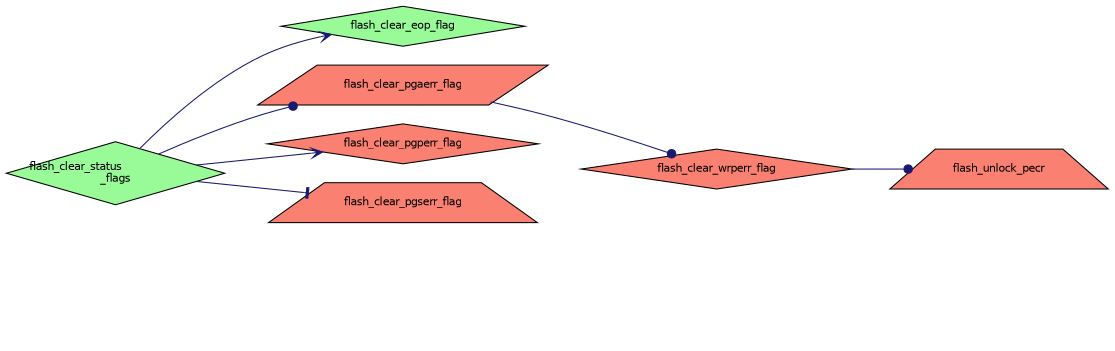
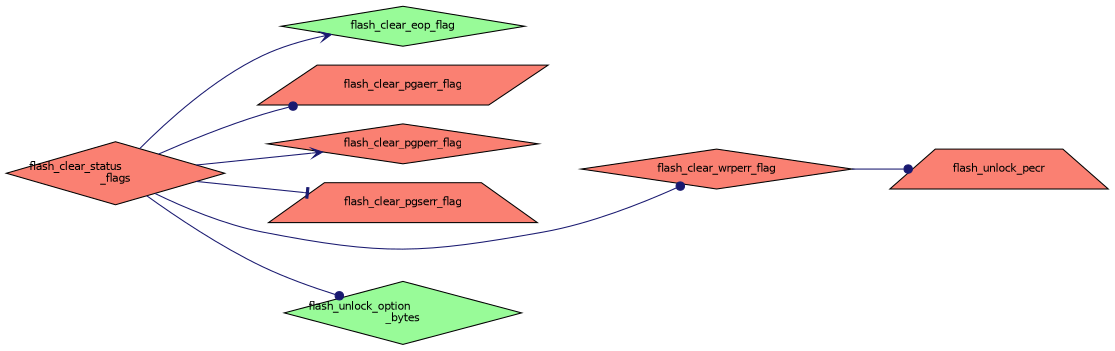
edge "flash_clear_pgaerr_flag" -> "flash_clear_wrperr_flag": now "flash_clear_status _flags" -> "flash_clear_wrperr_flag"
node "flash_clear_status _flags": fillcolor palegreen -> salmon
node "flash_unlock_option _bytes": added
